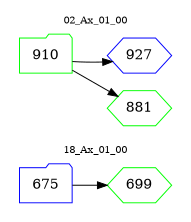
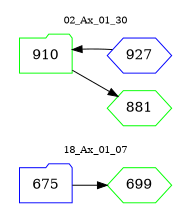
cluster "02_Ax_01_00": label "02_Ax_01_00" -> "02_Ax_01_30"
edge "910" -> "927": reversed
cluster "18_Ax_01_00": label "18_Ax_01_00" -> "18_Ax_01_07"
